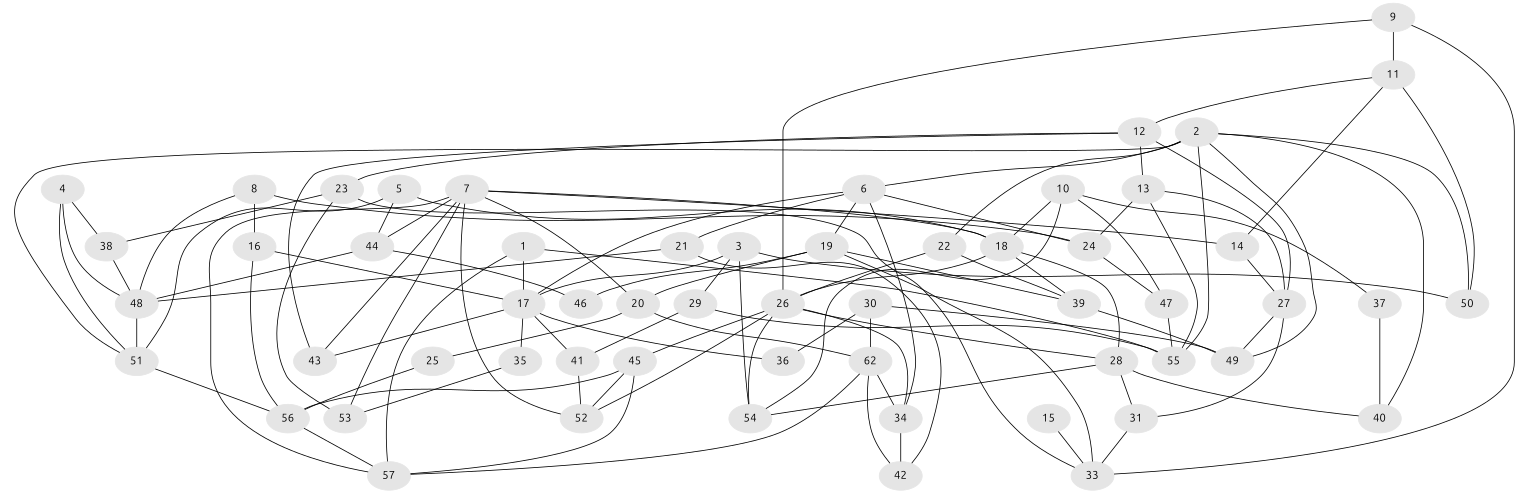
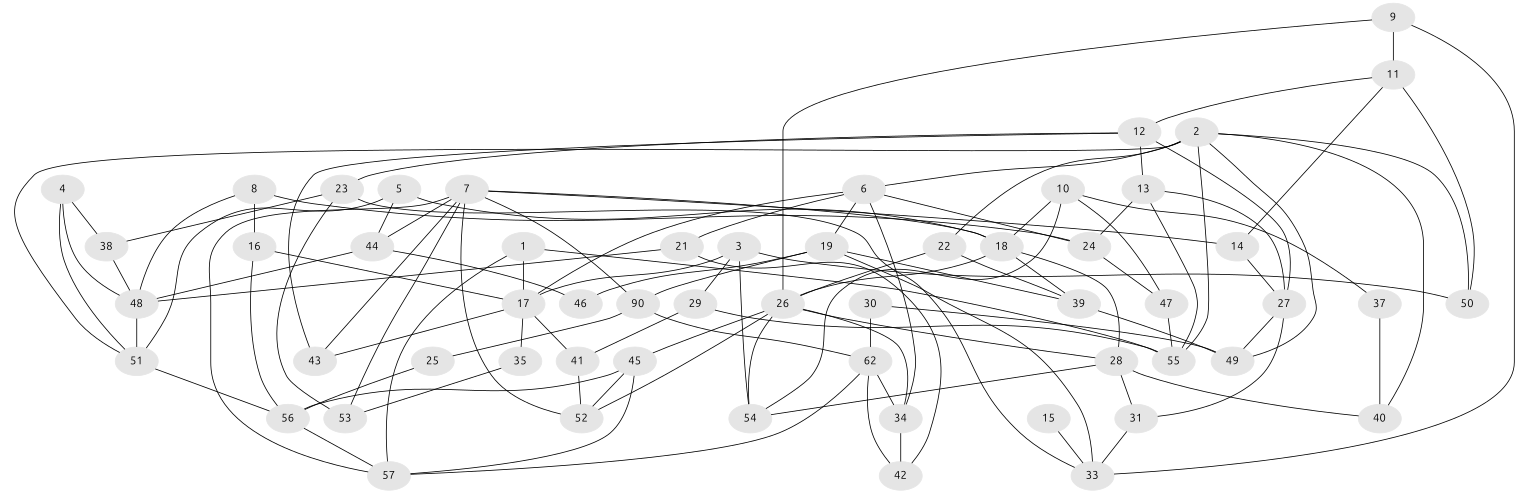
node "20": label "20" -> "90"
node "36": removed
